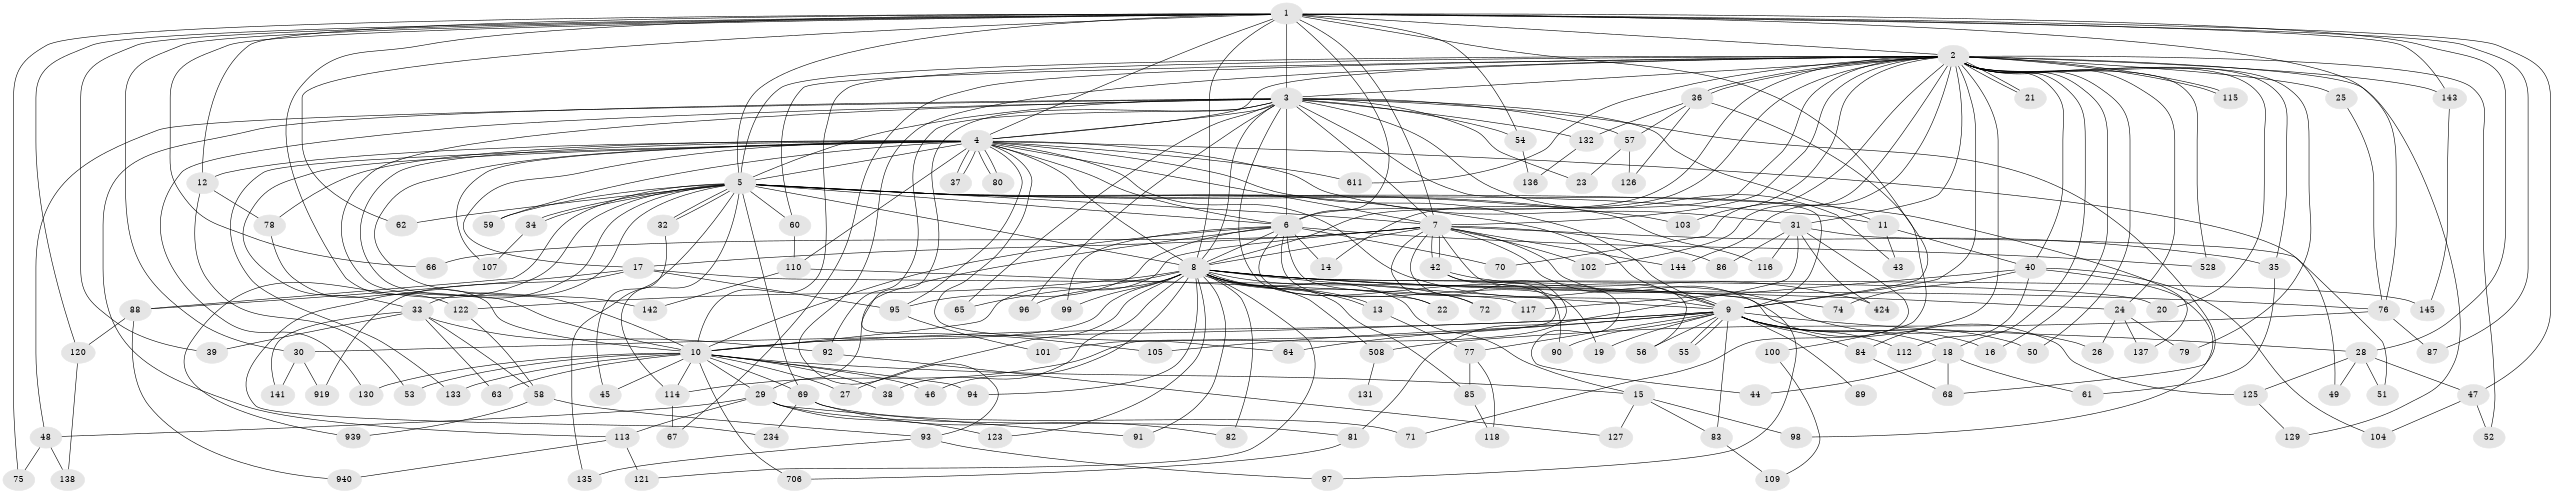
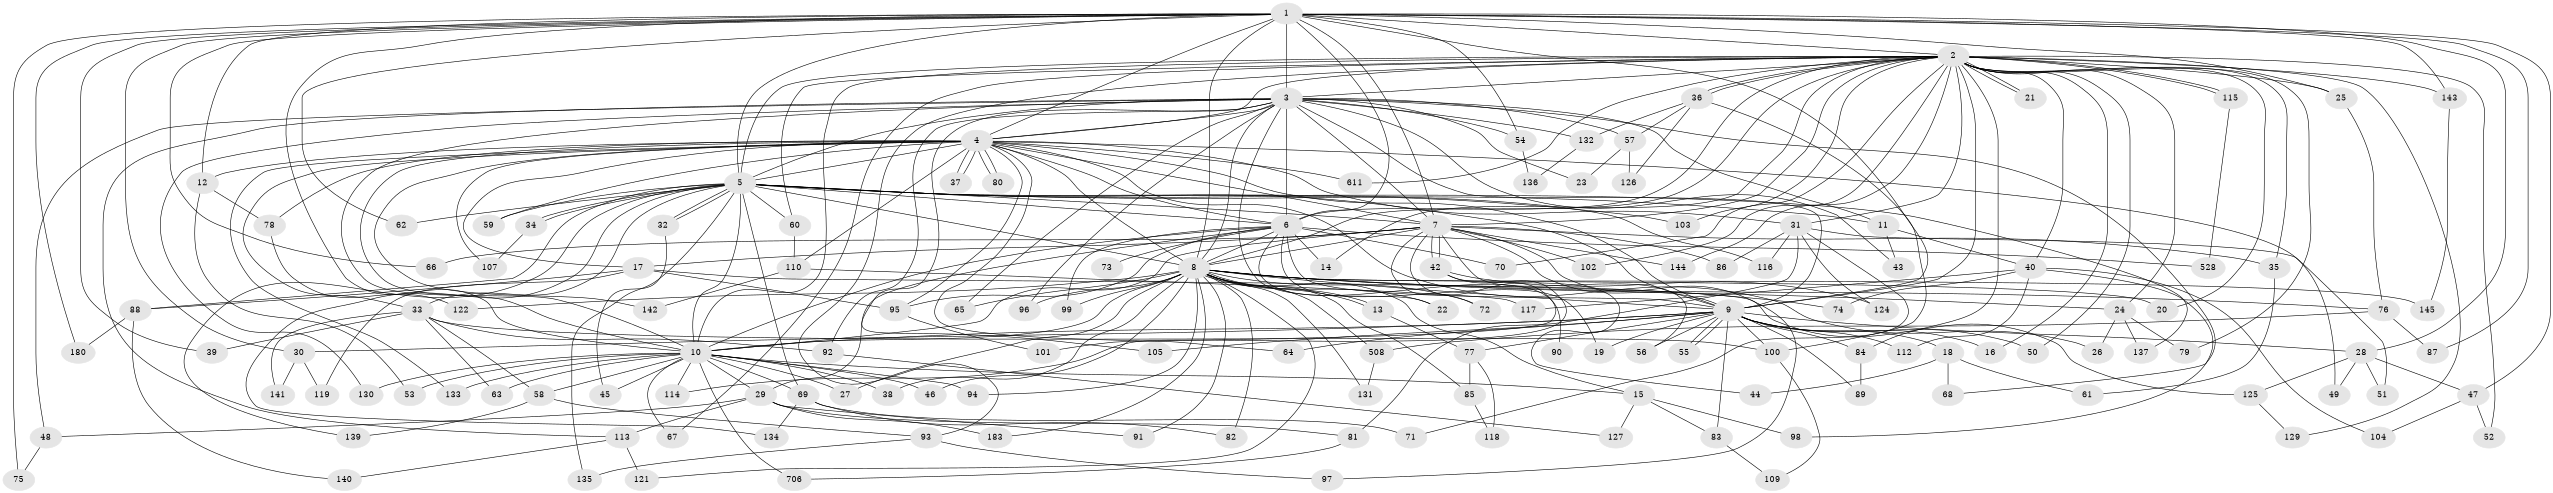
edge "1" -- "76": now "1" -- "25"
edge "2" -- "528": now "115" -- "528"
edge "2" -- "18": removed
node "73": added
edge "5" -- "114": now "5" -- "10"
edge "8" -- "131": added
node "424": label "424" -> "124"
edge "9" -- "90": now "9" -- "100"
edge "33" -- "100": added
edge "122" -- "58": now "10" -- "58"
node "120": label "120" -> "180"
edge "84" -- "68": now "84" -- "89"
node "919": label "919" -> "119"
edge "114" -- "67": now "10" -- "67"
node "939": label "939" -> "139"
node "234": label "234" -> "134"
node "123": label "123" -> "183"
node "138": removed
node "940": label "940" -> "140"
